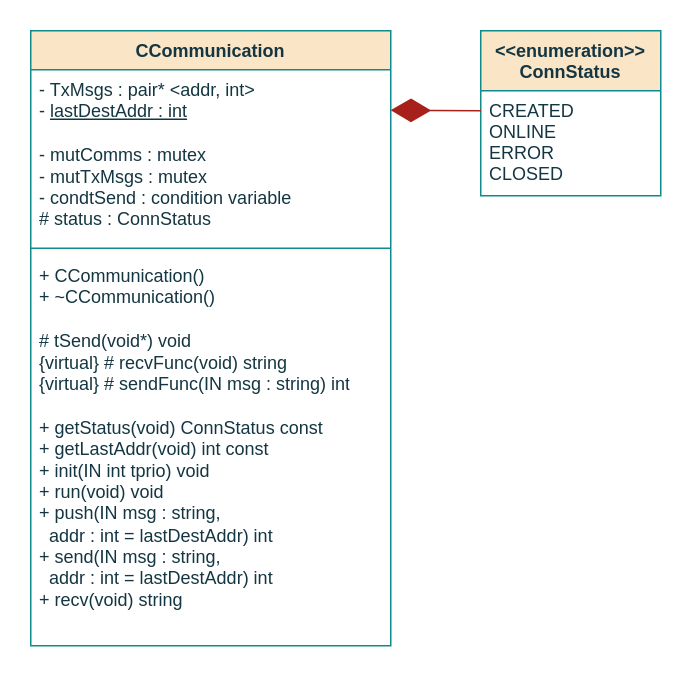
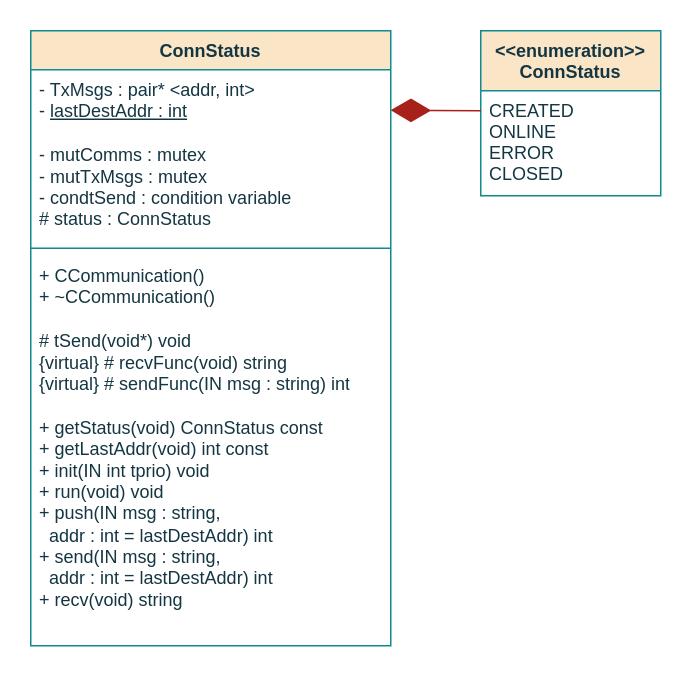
node "CCommunication": label "CCommunication" -> "ConnStatus"
